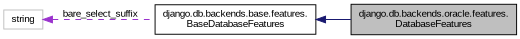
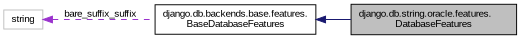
edge "django.db.backends.base.features. BaseDatabaseFeatures" -> "string": label " bare_select_suffix" -> " bare_suffix_suffix"
node "django.db.backends.oracle.features. DatabaseFeatures": label "django.db.backends.oracle.features. DatabaseFeatures" -> "django.db.string.oracle.features. DatabaseFeatures"
